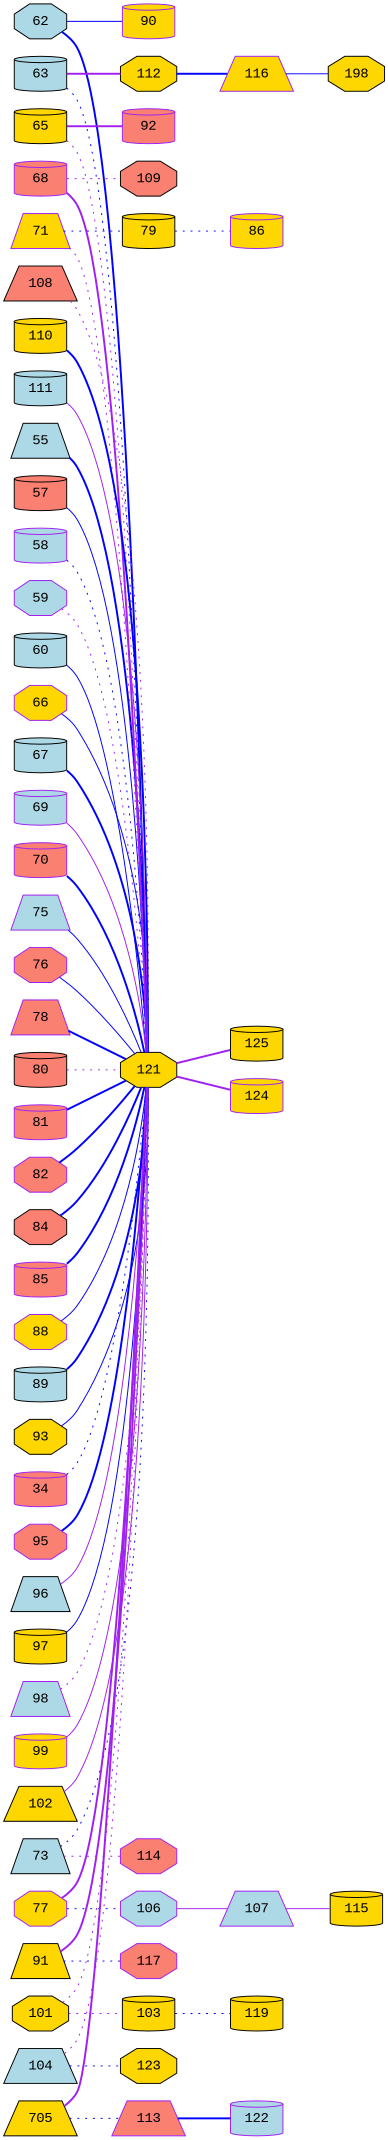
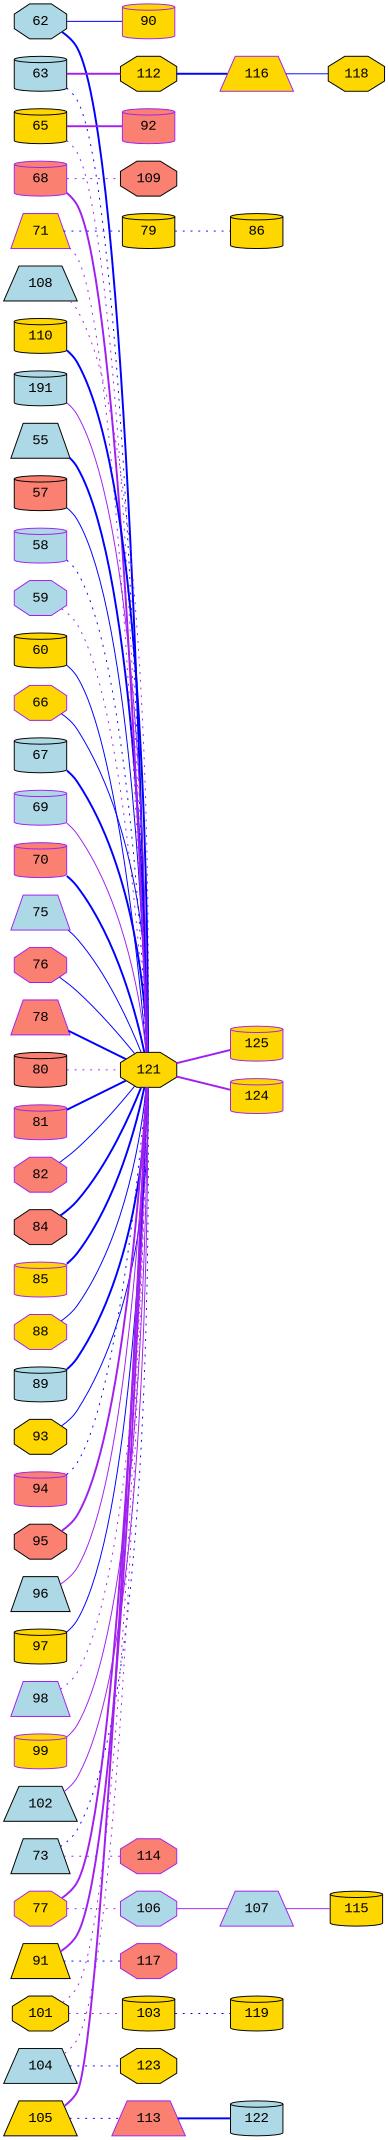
node "198": label "198" -> "118"
node "86": color purple -> black
node "108": fillcolor salmon -> lightblue
node "111": label "111" -> "191"
node "60": fillcolor lightblue -> gold
node "125": color black -> purple
edge "121" -- "82": style bold -> solid
node "85": fillcolor salmon -> gold
edge "121" -- "95": color blue -> purple
node "34": label "34" -> "94"
node "95": color purple -> black
node "102": fillcolor gold -> lightblue
edge "77" -- "106": color blue -> purple
node "705": label "705" -> "105"
node "122": color purple -> black
